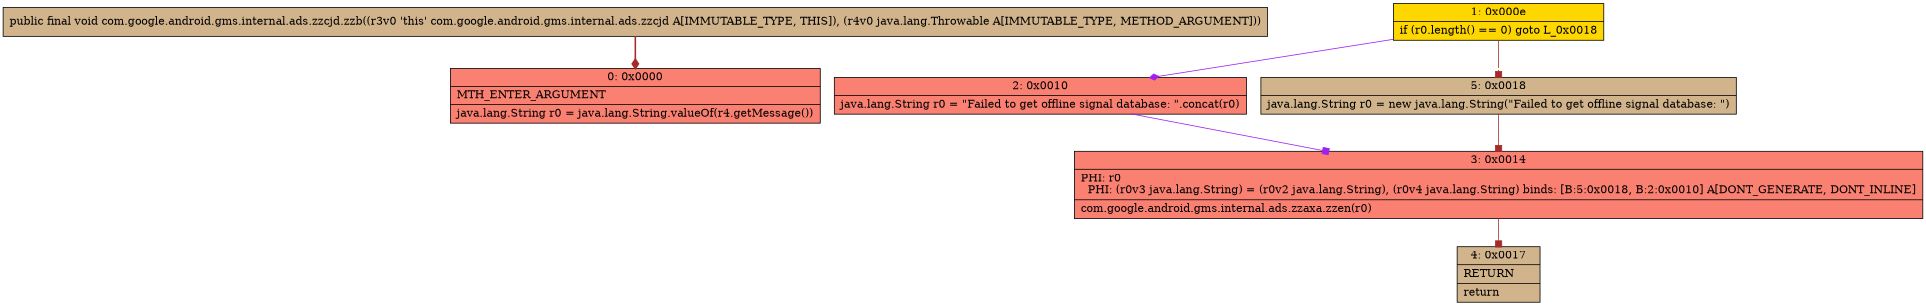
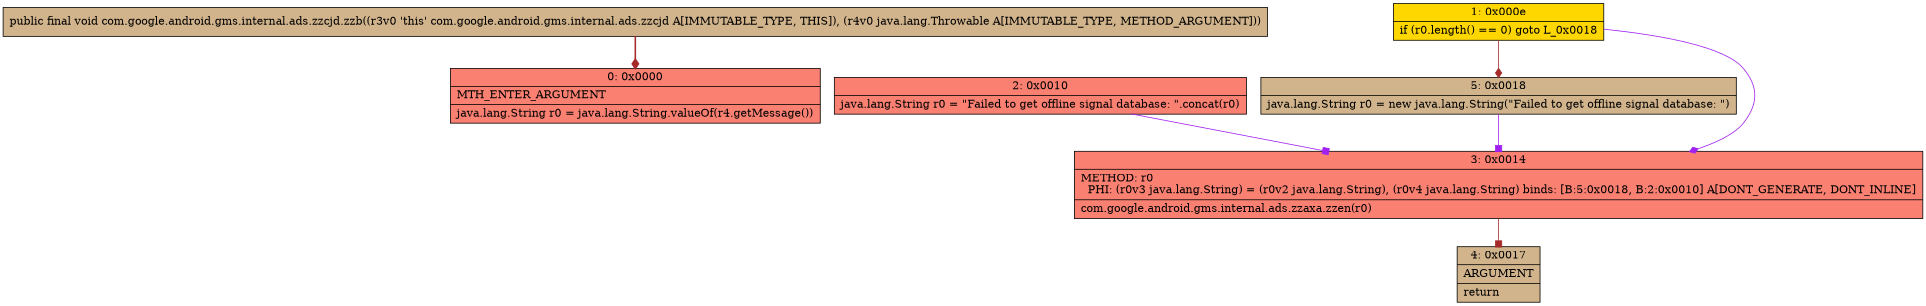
edge "1: 0x000e" -> "5: 0x0018": arrowhead box -> diamond
edge "1: 0x000e" -> "2: 0x0010": now "1: 0x000e" -> "3: 0x0014"
edge "5: 0x0018" -> "3: 0x0014": color brown -> purple
node "3: 0x0014": text "PHI: r0" -> "METHOD: r0"
node "4: 0x0017": text "RETURN" -> "ARGUMENT"
